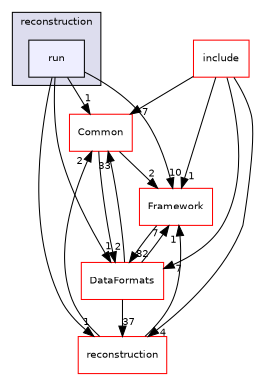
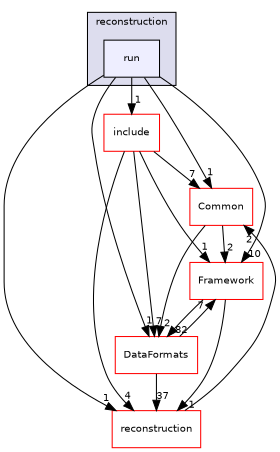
edge "run" -> "include": added
edge "DataFormats" -> "Common": removed
edge "reconstruction" -> "Framework": reversed
